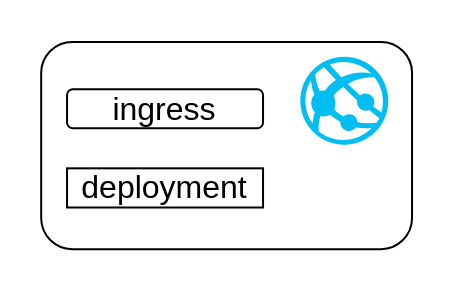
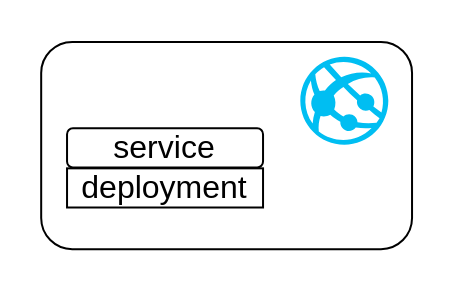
node "ingress": removed
node "service": added
